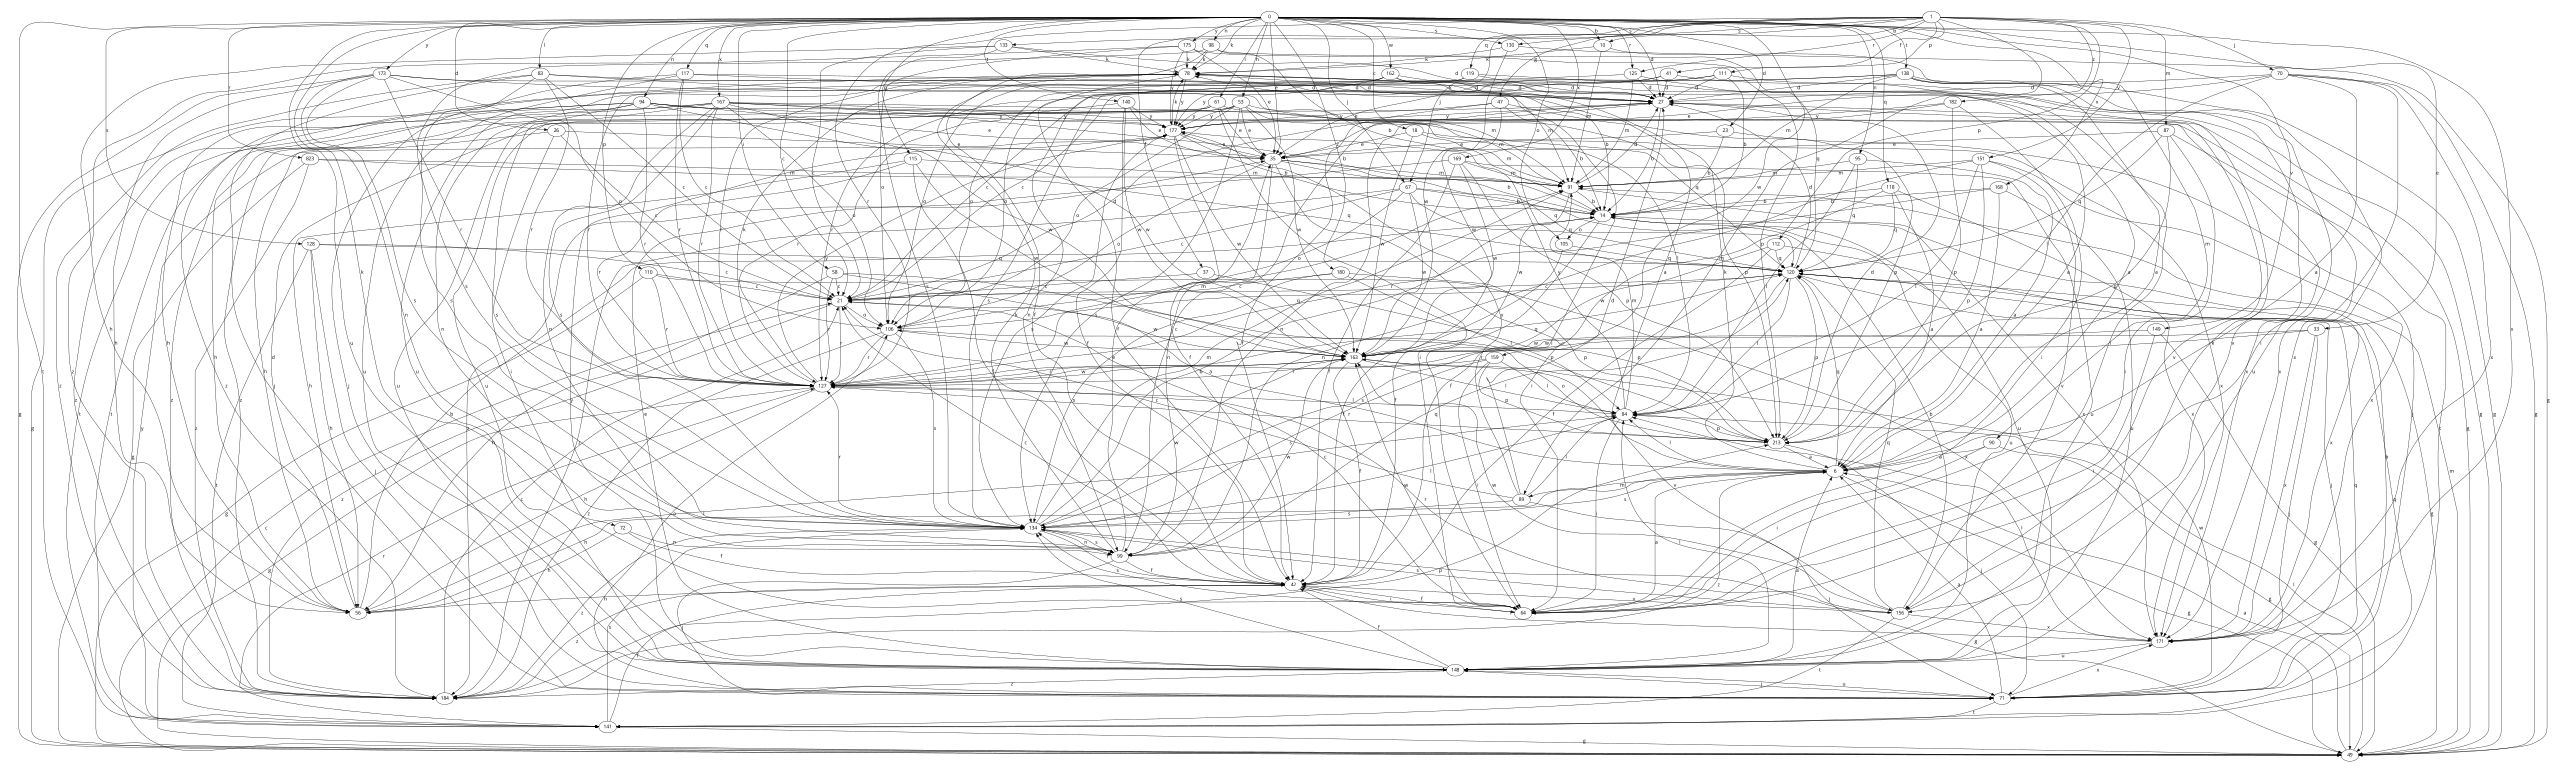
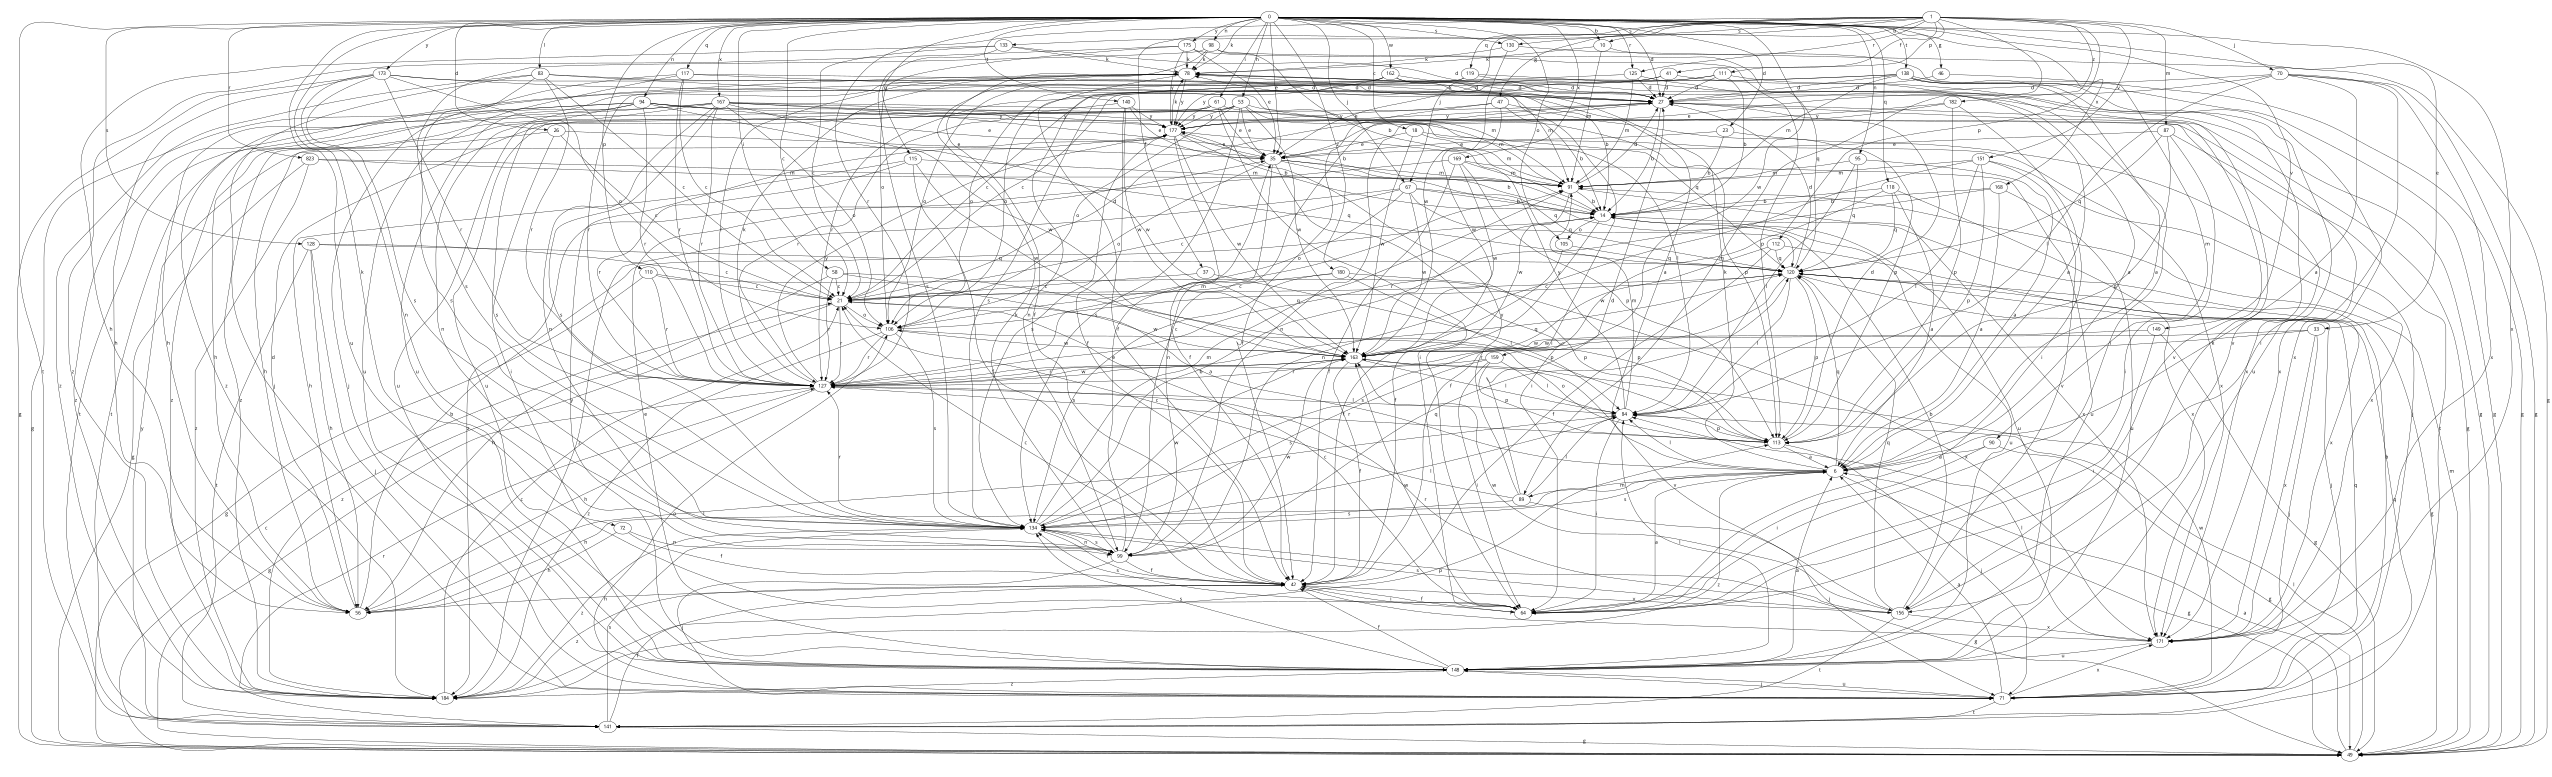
node "46": added
node "213": label "213" -> "113"
